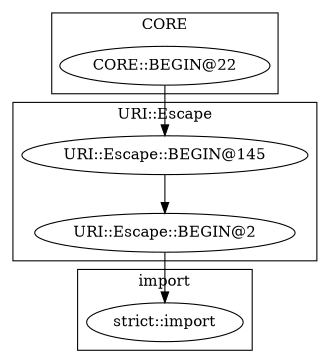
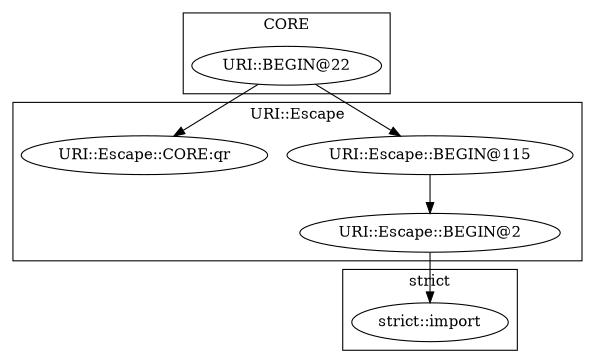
node "CORE::BEGIN@22": label "CORE::BEGIN@22" -> "URI::BEGIN@22"
node "URI::Escape::CORE:qr": added
node "URI::Escape::BEGIN@145": label "URI::Escape::BEGIN@145" -> "URI::Escape::BEGIN@115"
cluster "import": label "import" -> "strict"
